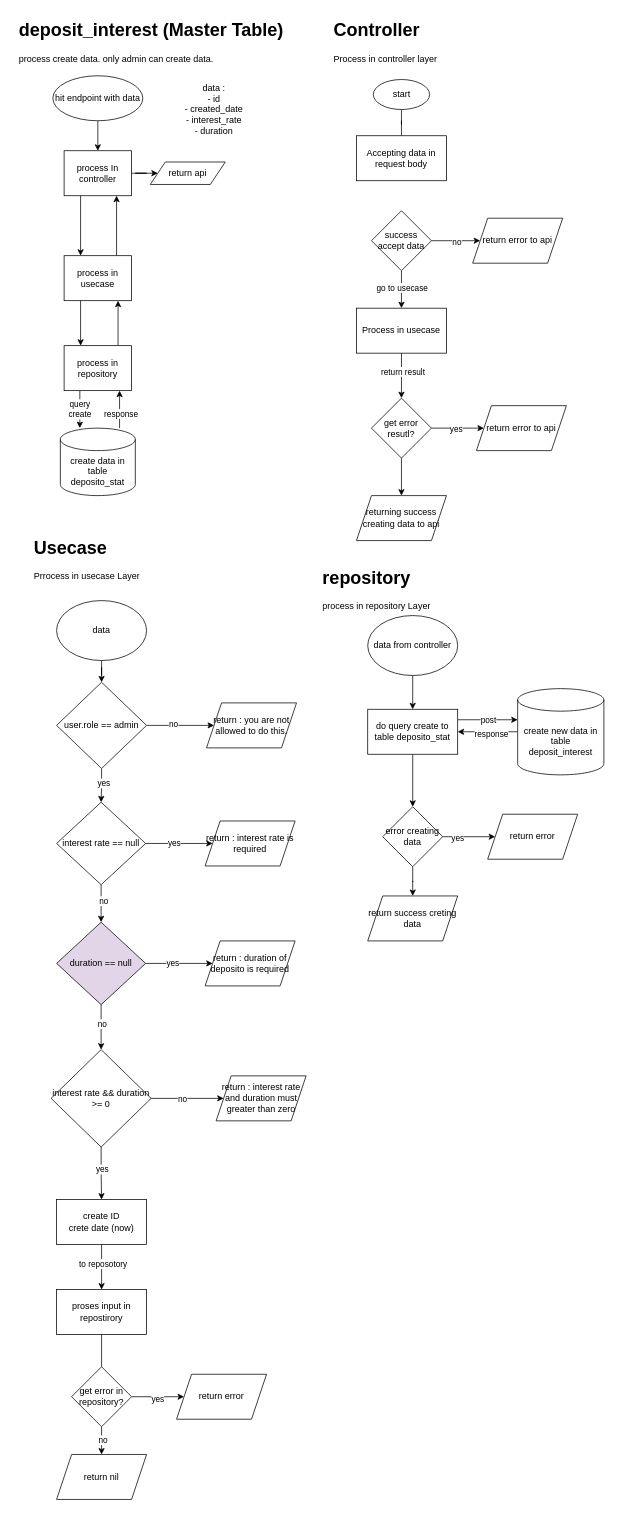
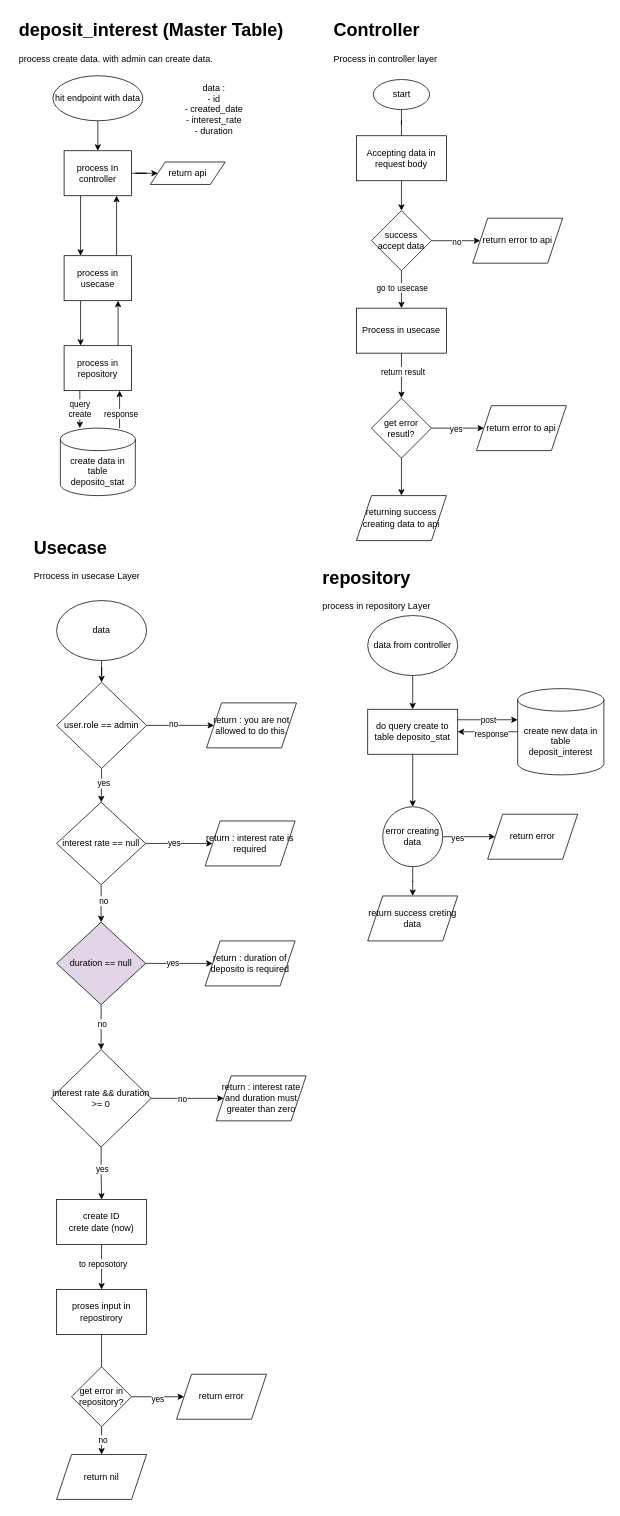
node "deposit_interest (Master Table) process create data. only admin can create data.": label "deposit_interest (Master Table) process create data. only admin can create data." -> "deposit_interest (Master Table) process create data. with admin can create data."
edge "Accepting data in request body" -> "success accept data": added
node "error creating data": shape diamond -> ellipse
